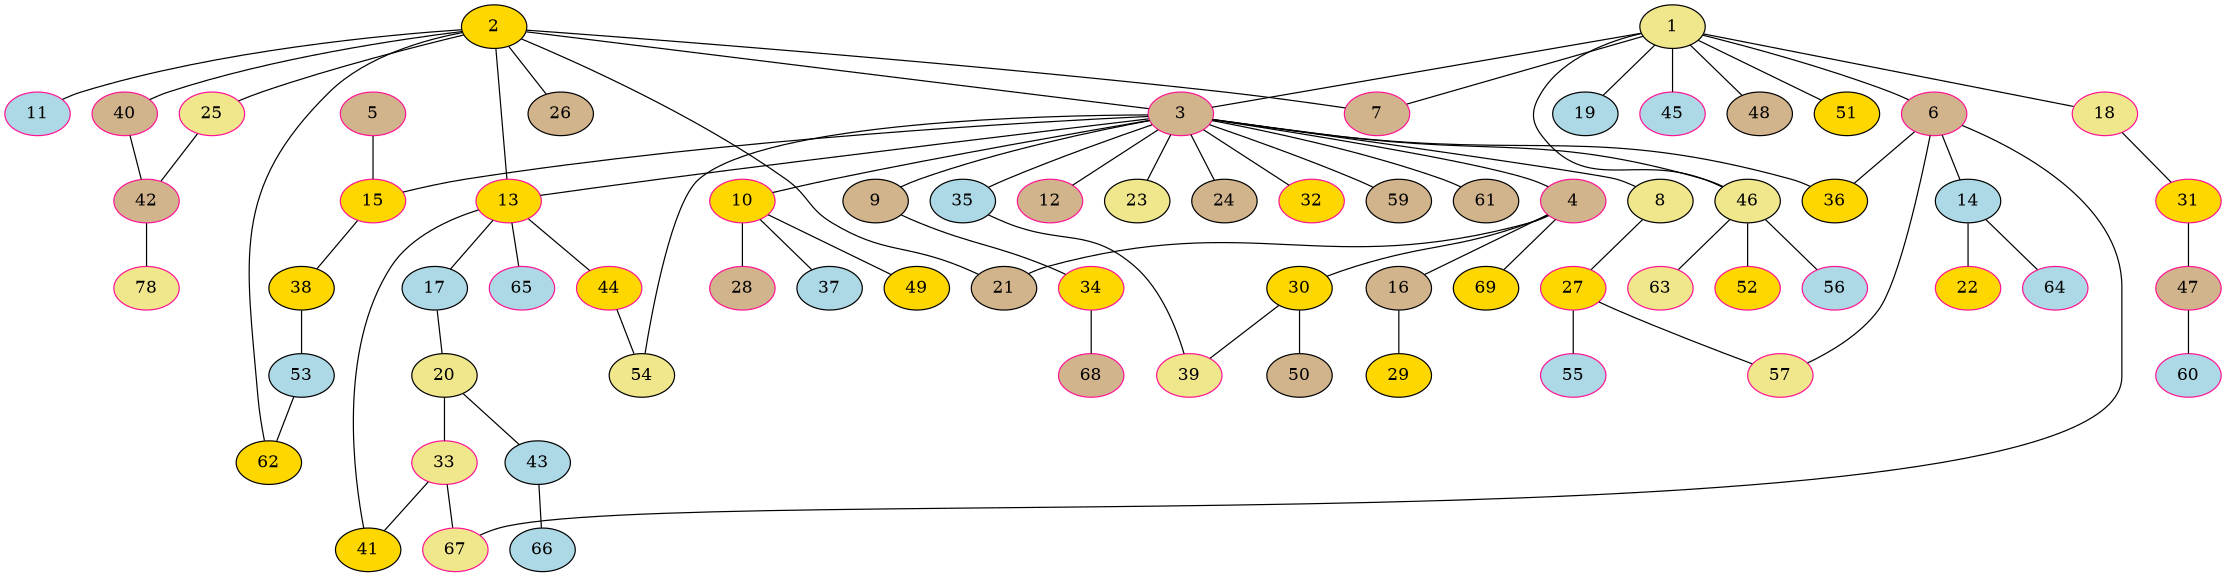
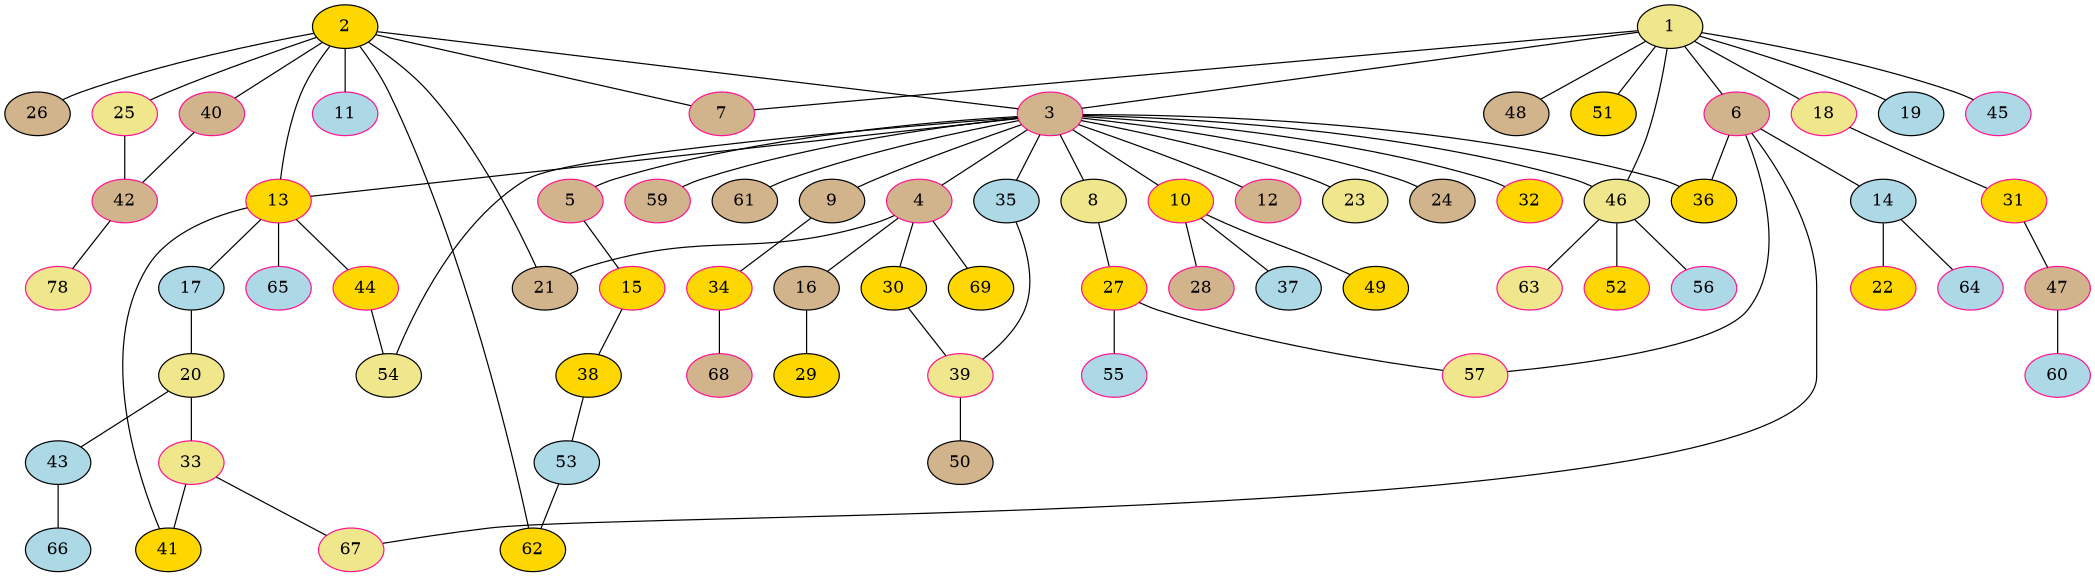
edge "3" -- "15": now "3" -- "5"
node "59": color black -> deeppink
edge "30" -- "50": now "39" -- "50"
